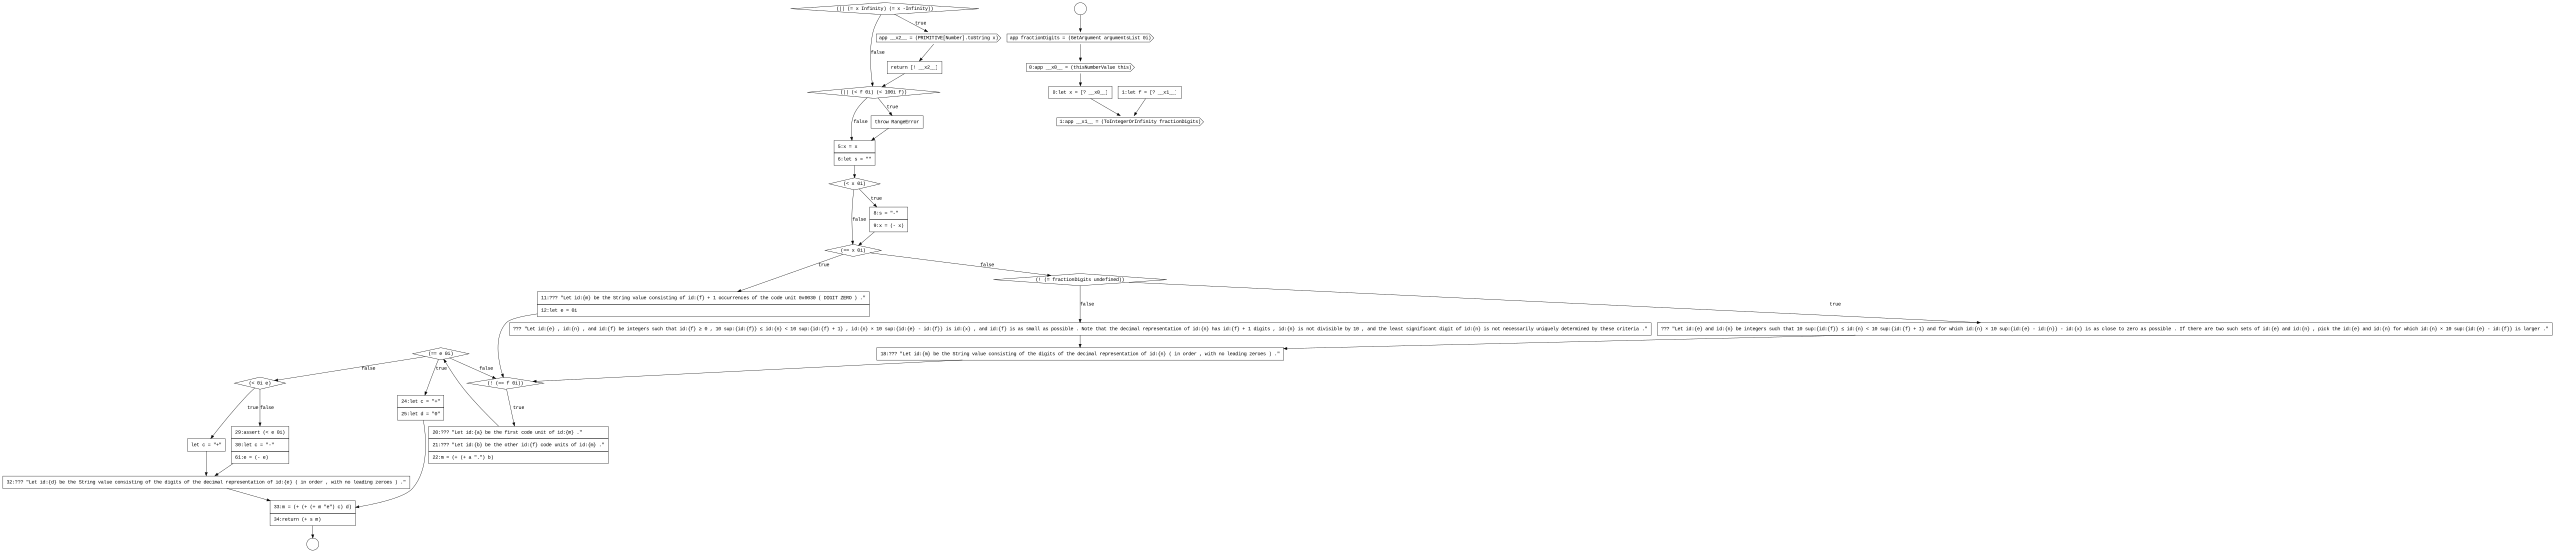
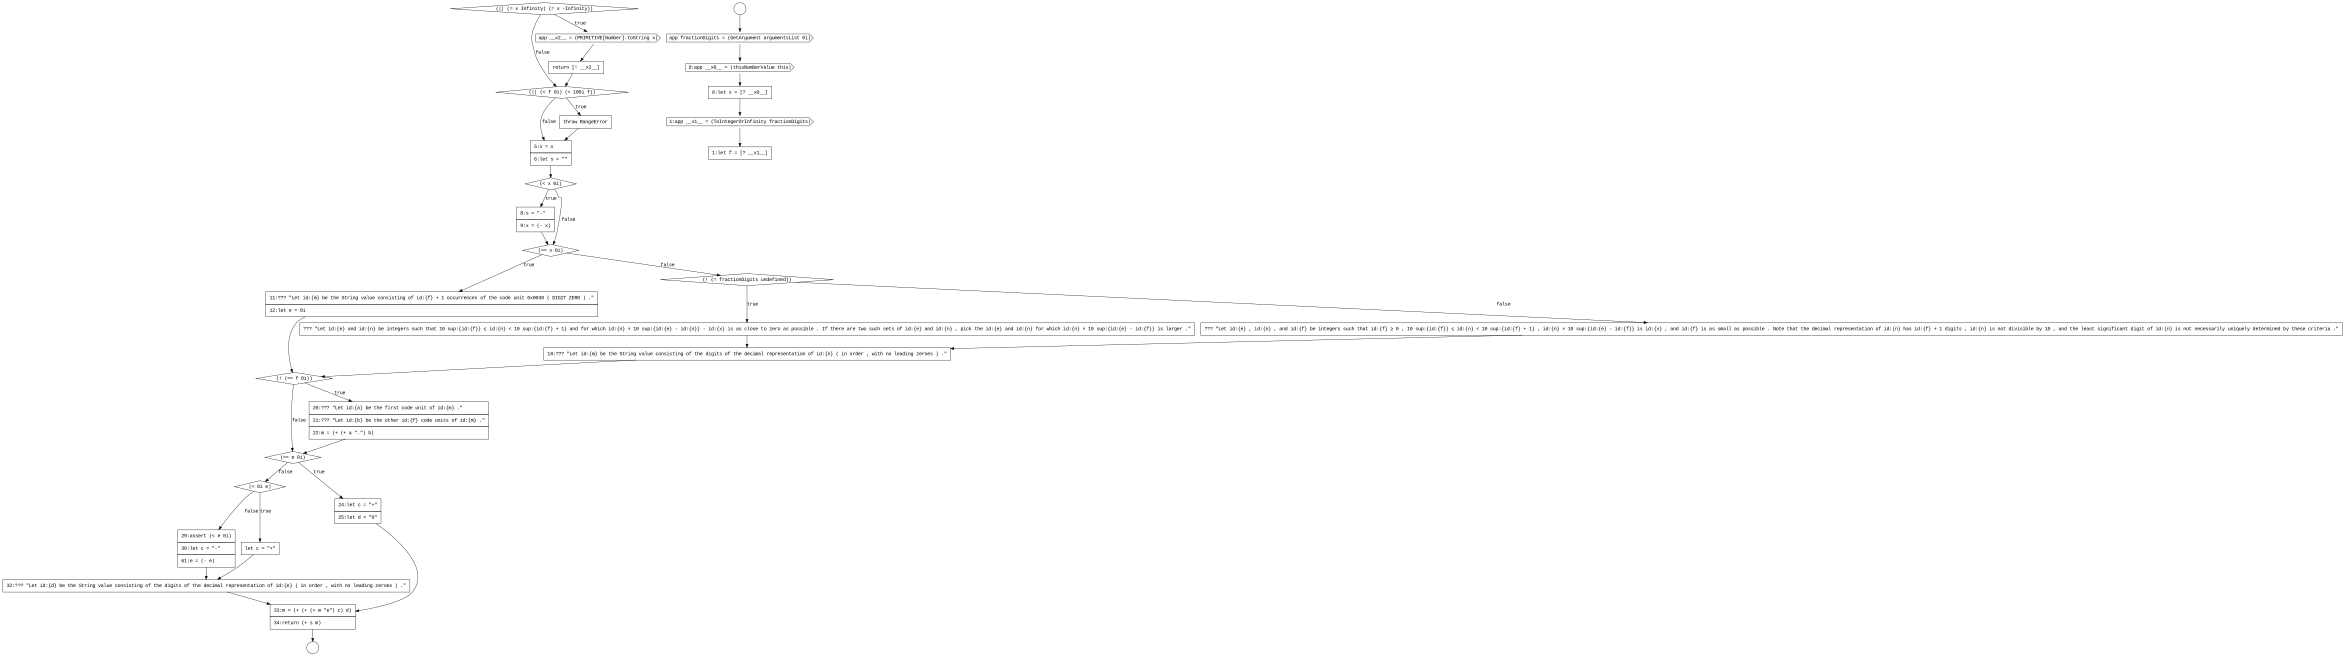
edge "1:let f = [? __x1__]" -> "1:app __x1__ = (ToIntegerOrInfinity fractionDigits)": reversed
edge "(== e 0i)" -> "(! (== f 0i))": reversed
